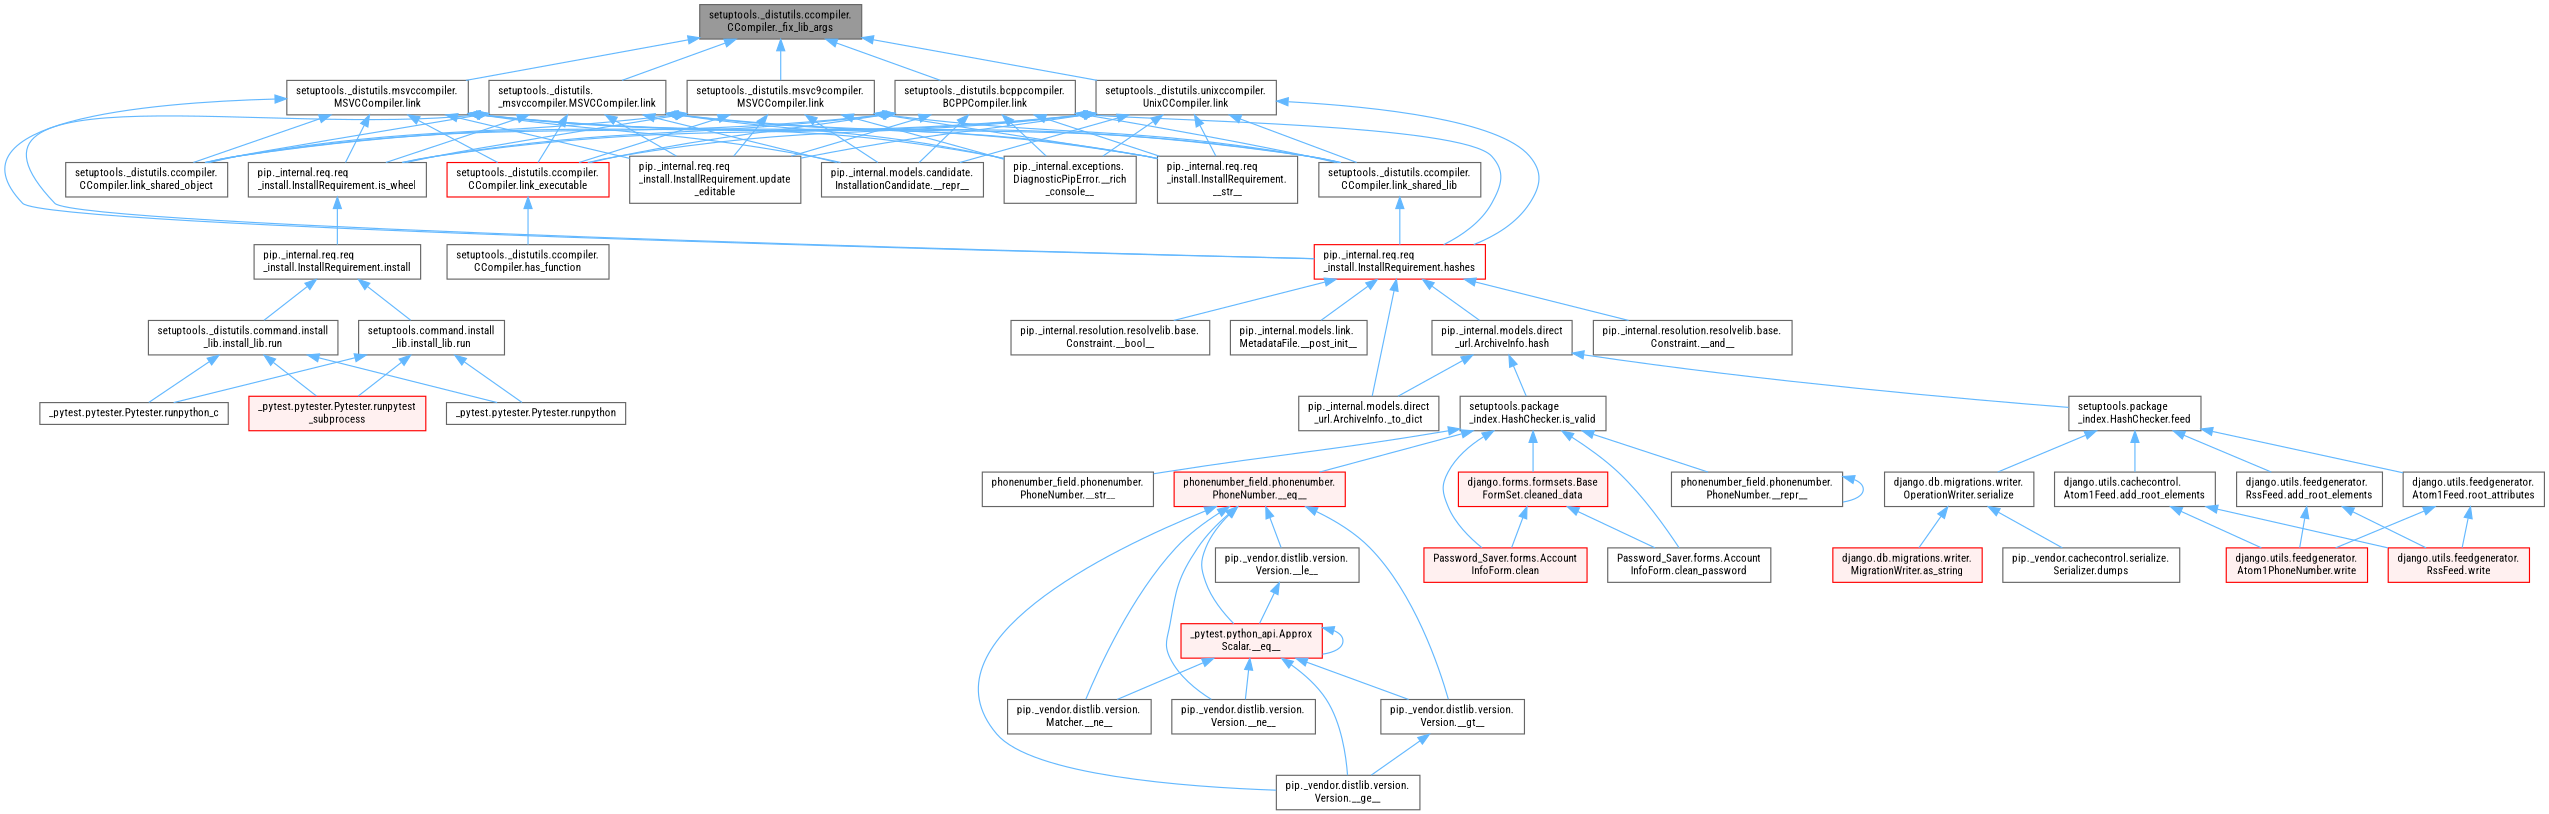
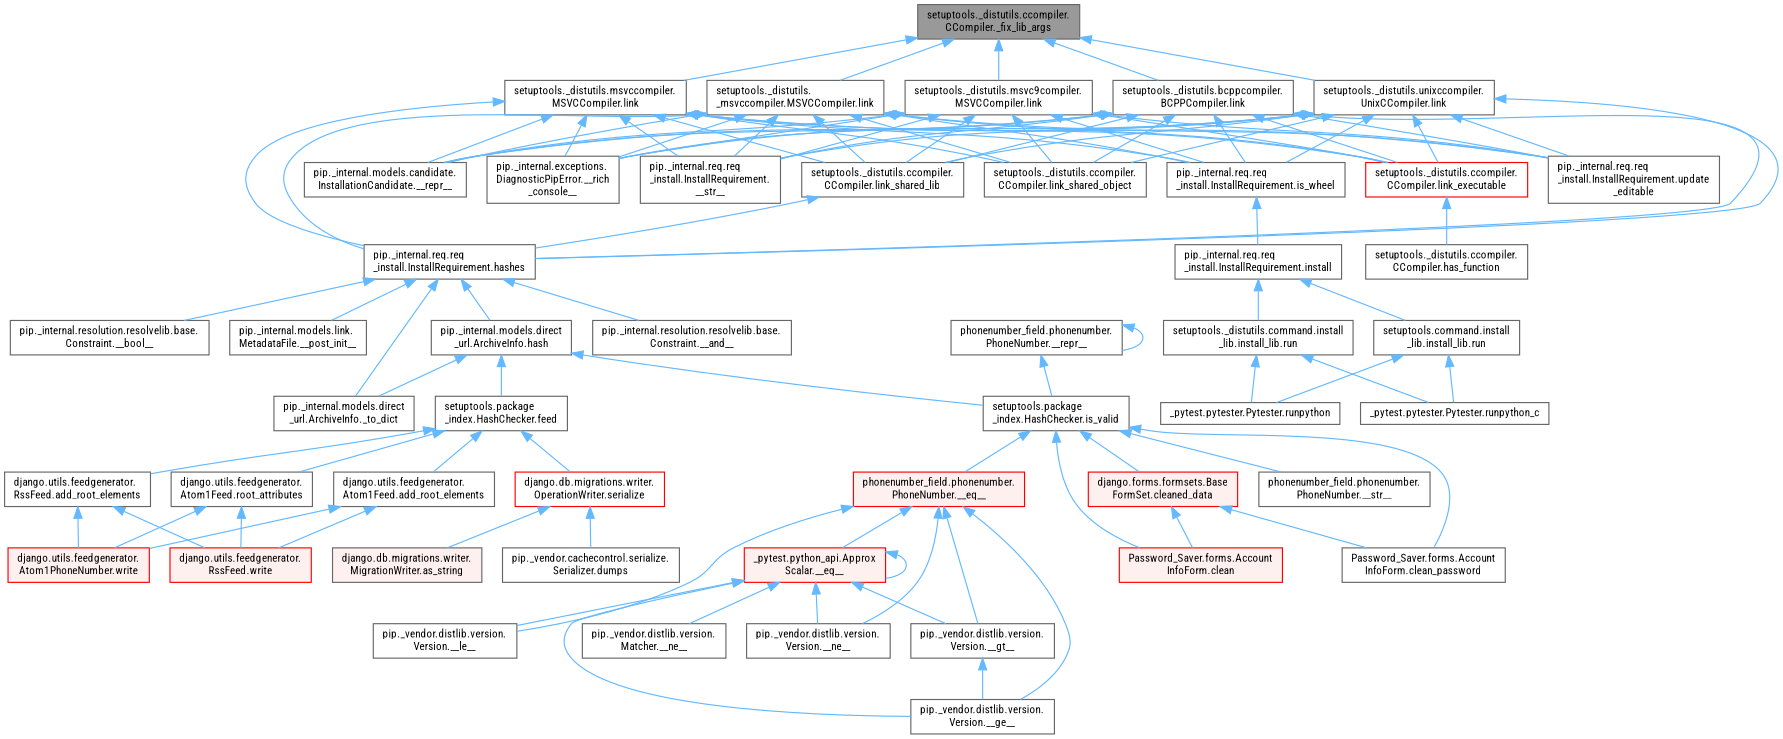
node "pip._internal.req.req _install.InstallRequirement.hashes": color red -> grey40
node "_pytest.pytester.Pytester.runpytest _subprocess": removed
edge "phonenumber_field.phonenumber. PhoneNumber.__repr__" -> "setuptools.package _index.HashChecker.is_valid": reversed
node "django.db.migrations.writer. OperationWriter.serialize": color grey40 -> red
node "django.utils.cachecontrol. Atom1Feed.add_root_elements": label "django.utils.cachecontrol. Atom1Feed.add_root_elements" -> "django.utils.feedgenerator. Atom1Feed.add_root_elements"
node "django.db.migrations.writer. MigrationWriter.as_string": color red -> grey40
edge "pip._vendor.distlib.version. Matcher.__ne__" -> "phonenumber_field.phonenumber. PhoneNumber.__eq__": removed
edge "_pytest.python_api.Approx Scalar.__eq__" -> "pip._vendor.distlib.version. Version.__le__": reversed
